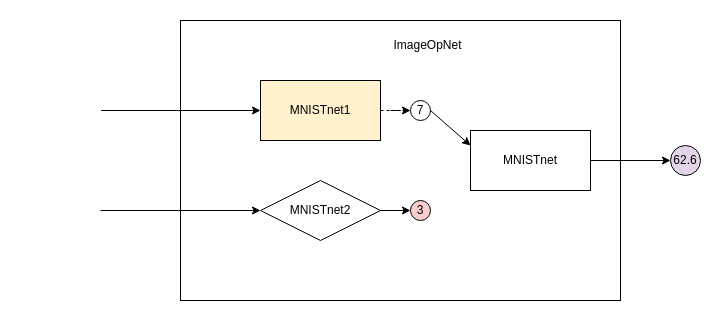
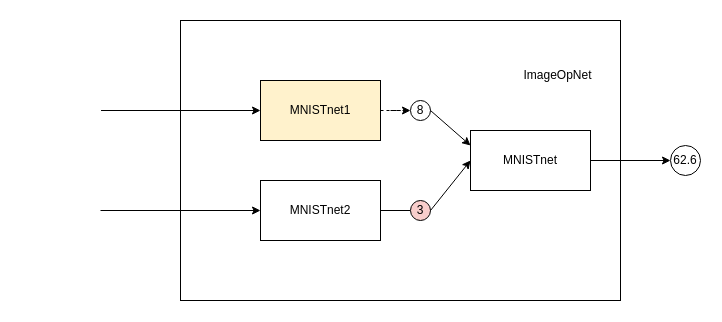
node "ImageOpNet": moved (428, 46) -> (558, 76)
node "7": label "7" -> "8"
node "62.6": fillcolor #e1d5e7 -> #ffffff
edge "3" -> "MNISTnet": added
node "MNISTnet2": shape diamond -> rectangle
edge "MNISTnet2" -> "3": arrowhead classic -> none
